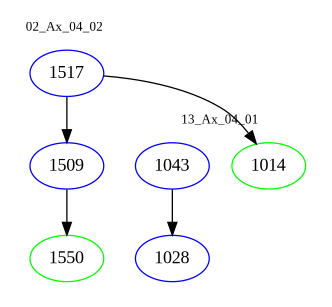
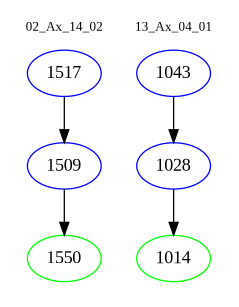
cluster "02_Ax_04_02": label "02_Ax_04_02" -> "02_Ax_14_02"
edge "1517" -> "1014": now "1028" -> "1014"
